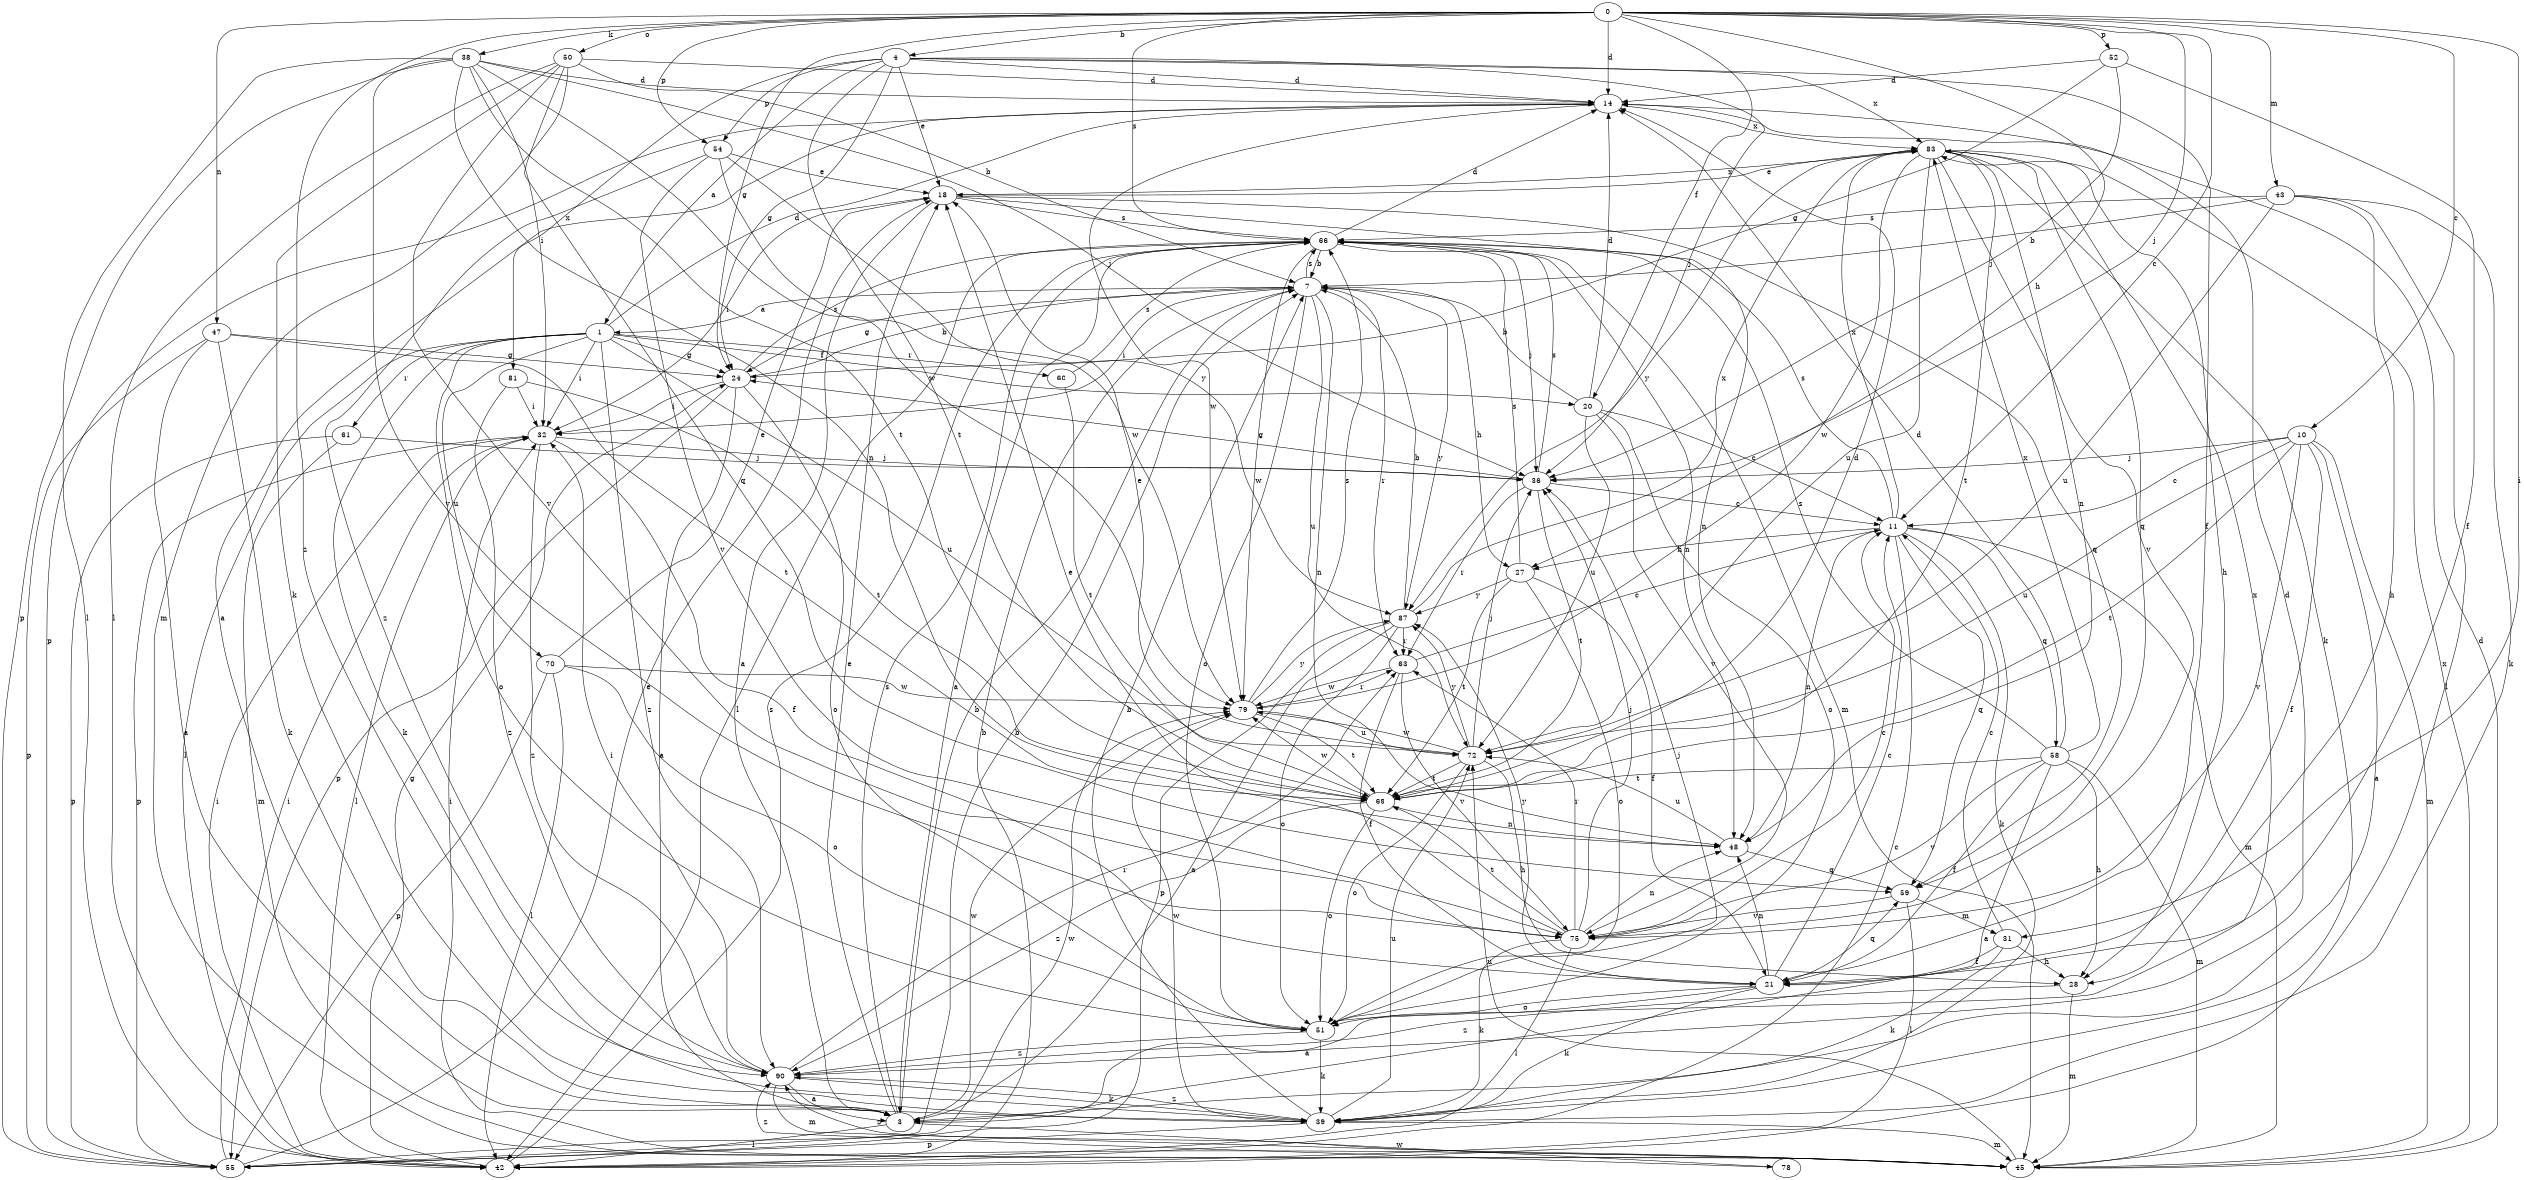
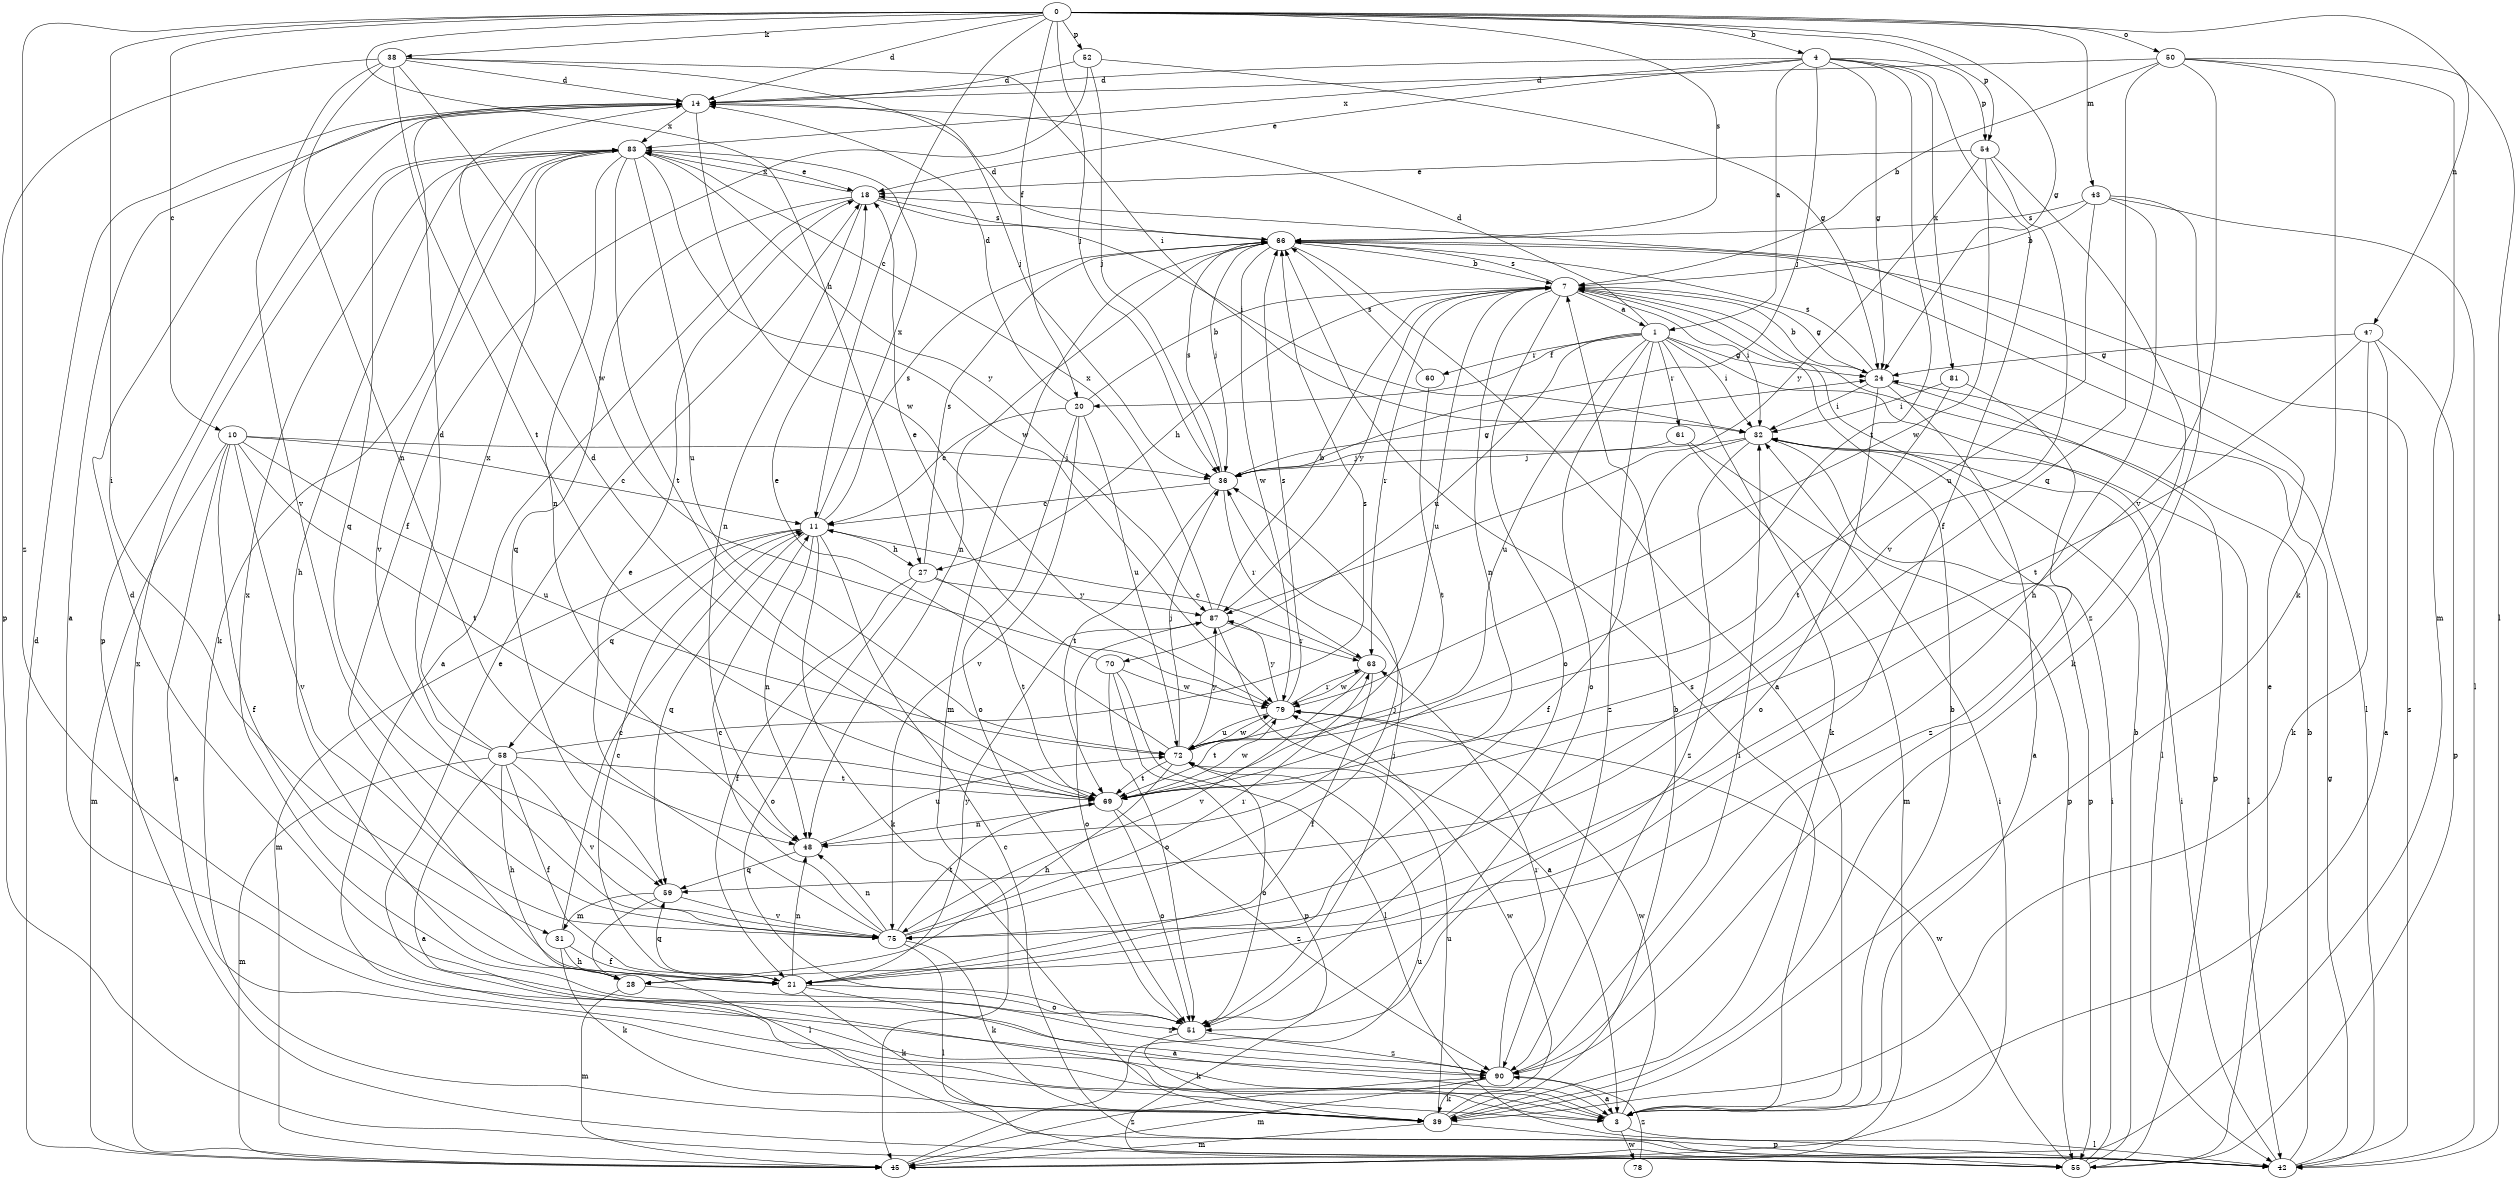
edge "38" -> "42": removed, label "l"
edge "39" -> "90": removed, label "z"
edge "87" -> "55": removed, label "p"
